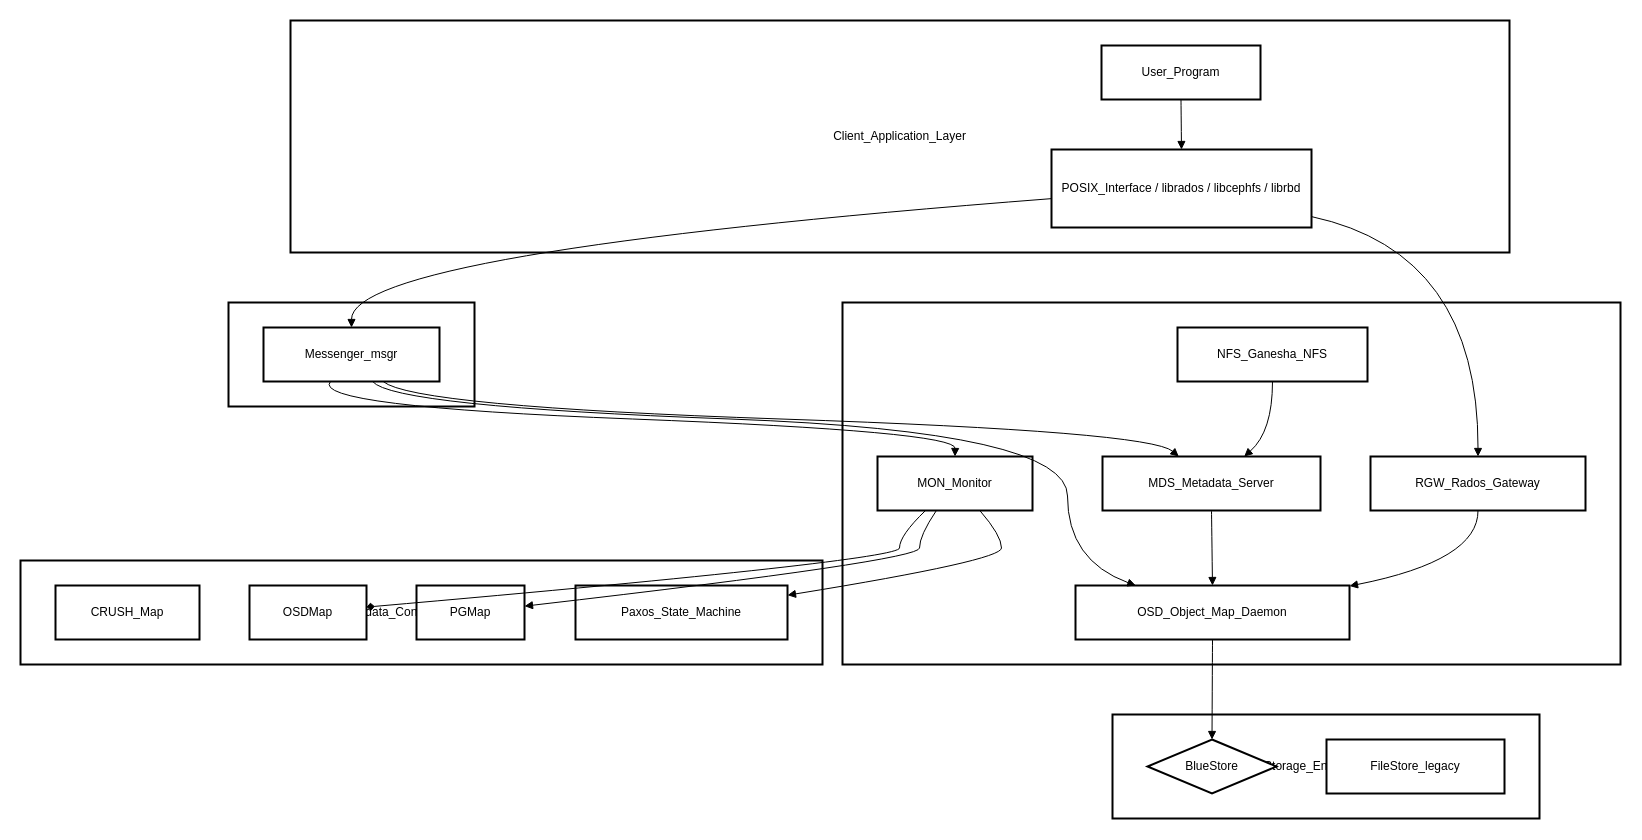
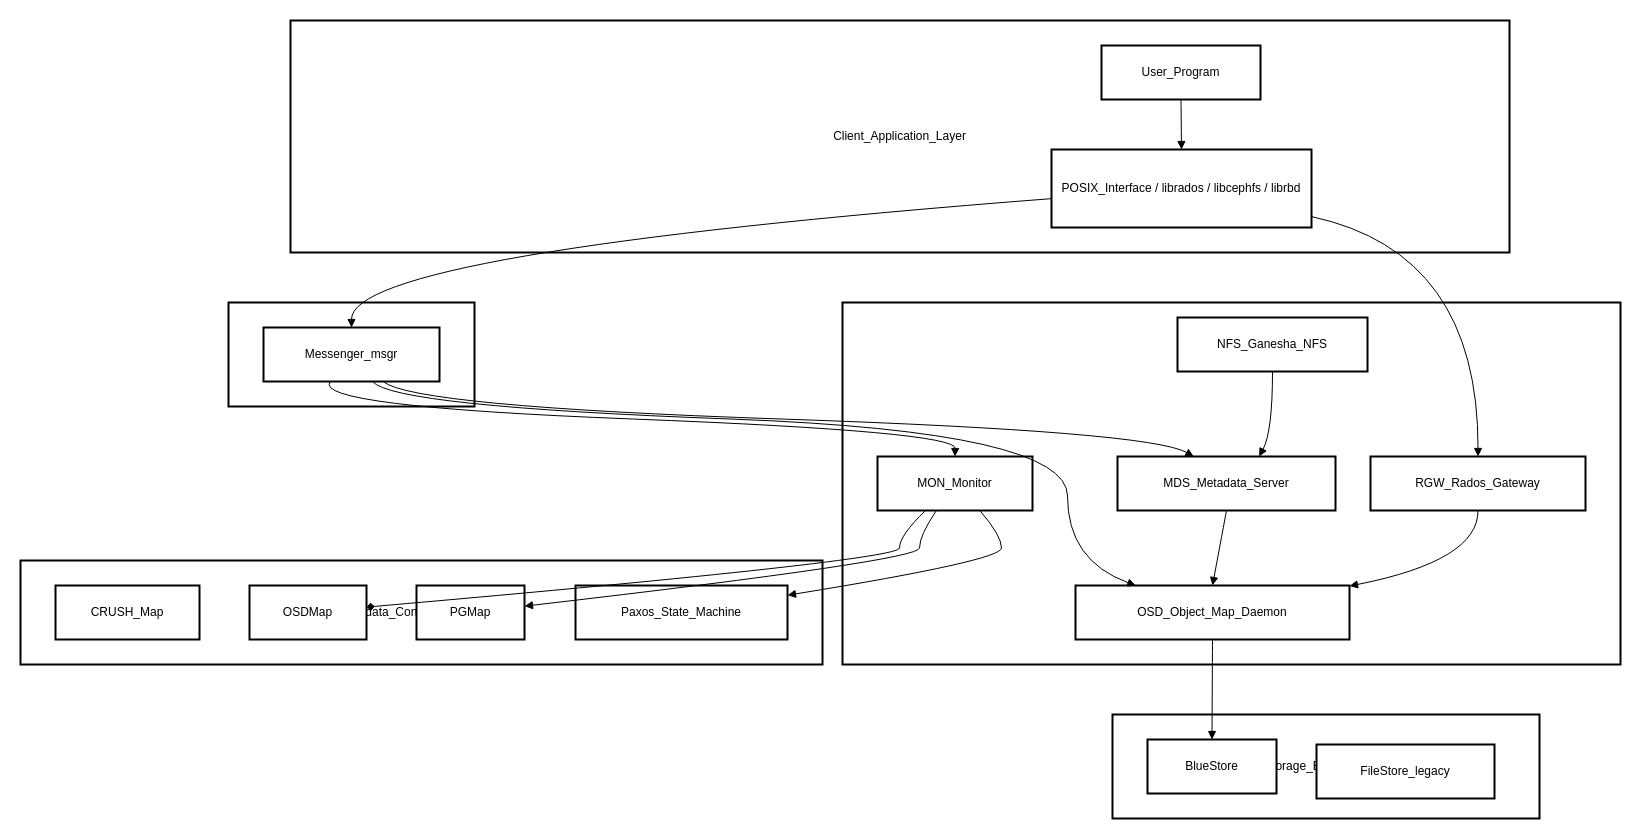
node "NFS_Ganesha_NFS": moved (1273, 355) -> (1273, 345)
node "MDS_Metadata_Server": moved (1212, 484) -> (1227, 484)
node "BlueStore": shape diamond -> rectangle
node "FileStore_legacy": moved (1416, 767) -> (1406, 772)
